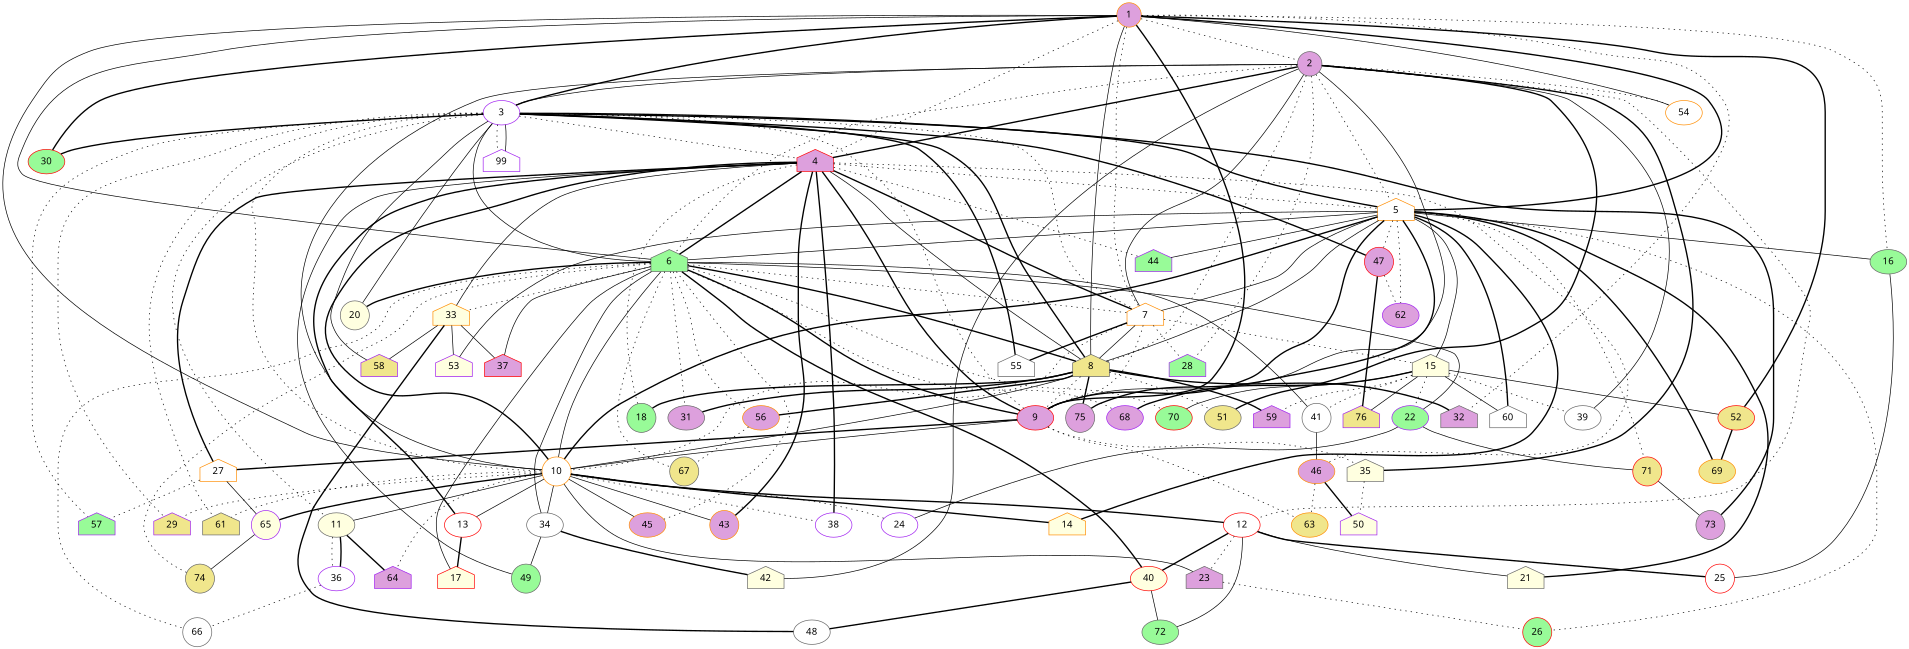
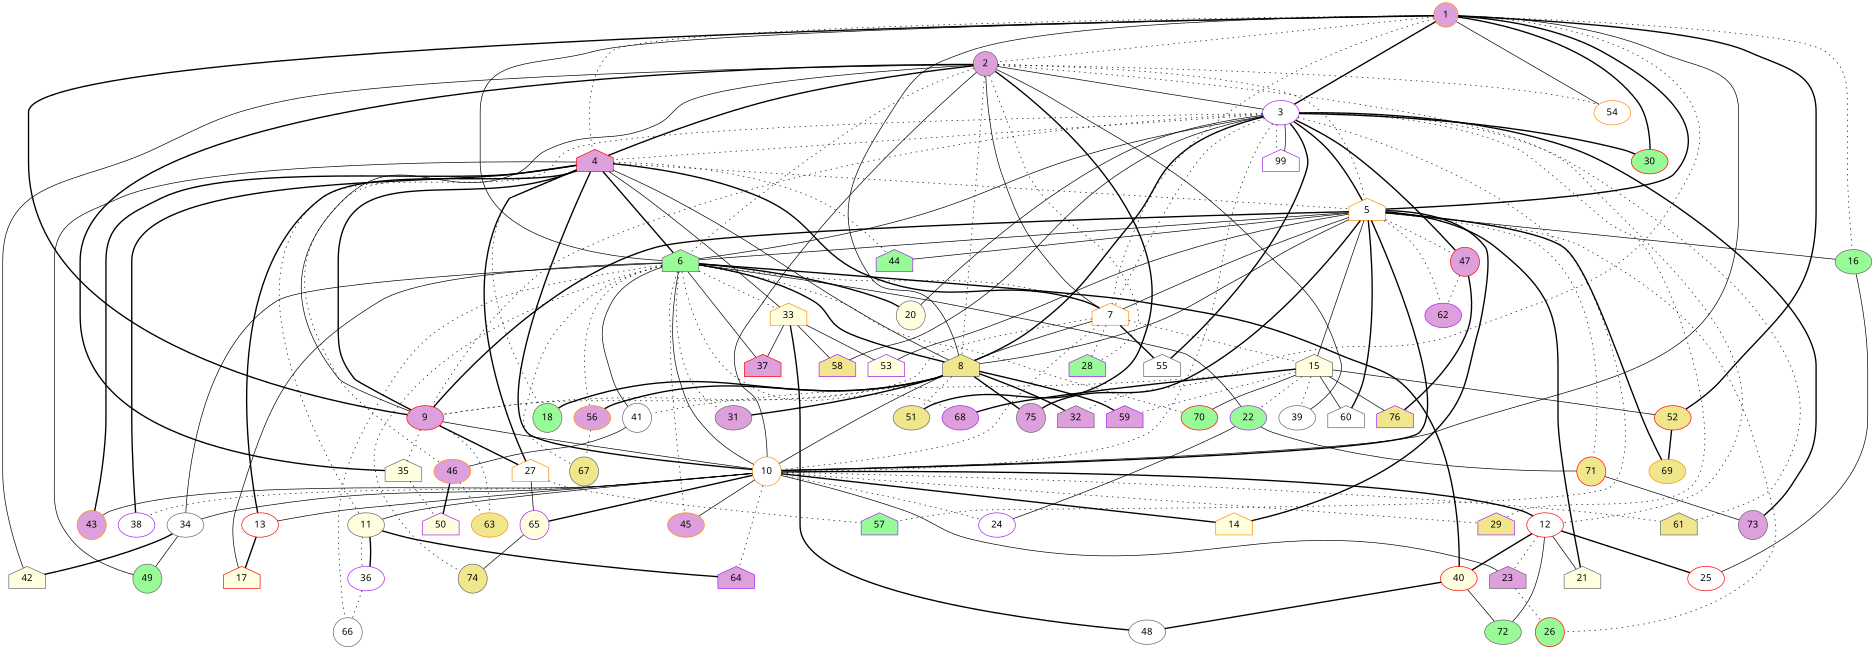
edge "6" -- "9": removed
node "25": shape circle -> ellipse
